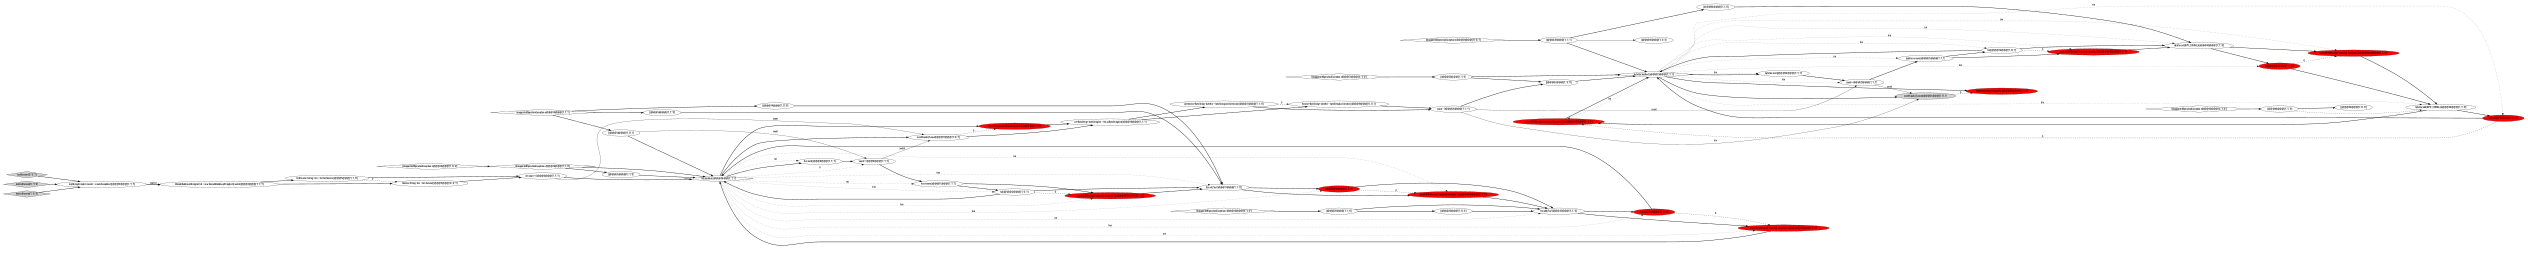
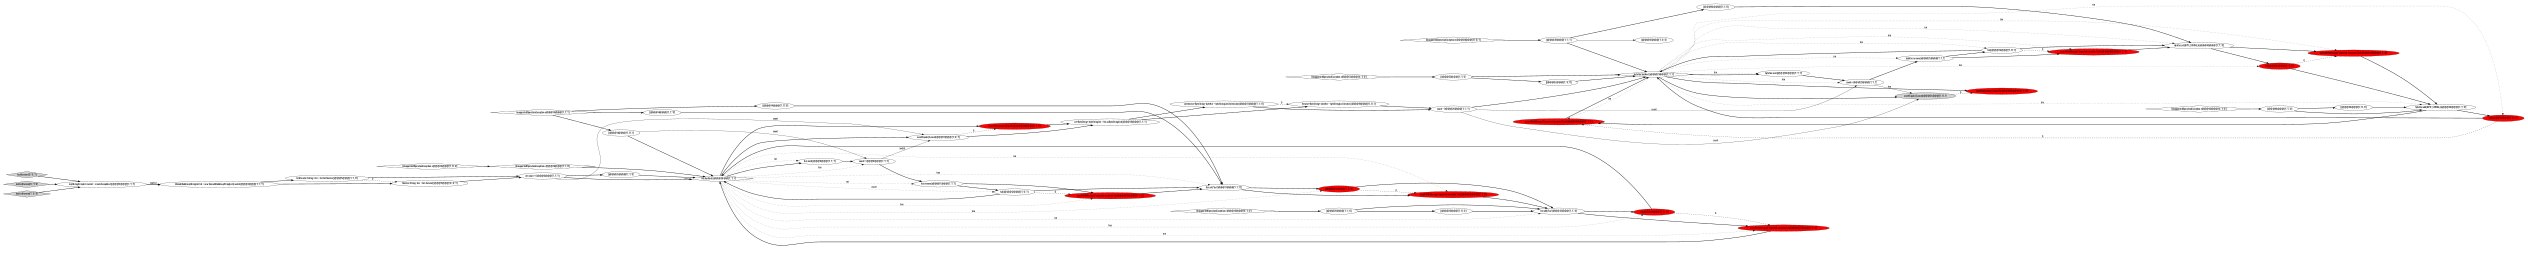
edge "count++@@@23@@@['1', '1', '1']" -> "assertEquals(3,count)@@@31@@@['1', '0', '1']": label "count" -> "true"
edge "count = 0@@@20@@@['1', '1', '1']" -> "{}@@@52@@@['1', '0', '0']": now "count = 0@@@20@@@['1', '1', '1']" -> "byteIter.hasNext()@@@21@@@['1', '1', '1']"
edge "{}@@@46@@@['1', '0', '0']" -> "byteIter.add(BYTE_STRING_A)@@@49@@@['1', '1', '0']": added
edge "{}@@@46@@@['1', '1', '0']" -> "byteIter.add(BYTE_STRING_A)@@@49@@@['1', '1', '0']": style dashed -> bold
edge "count = 0@@@20@@@['1', '1', '1']" -> "assertEquals(3,count)@@@31@@@['1', '0', '1']": label "true" -> "count"
edge "iter.hasNext()@@@7@@@['1', '1', '1']" -> "count++@@@9@@@['1', '1', '1']": label "0" -> "true"
edge "UnsupportedOperationException e@@@26@@@['1', '1', '0']" -> "{}@@@26@@@['0', '1', '0']": now "int count = 0@@@6@@@['1', '1', '1']" -> "{}@@@26@@@['0', '1', '0']"
edge "iter.hasNext()@@@7@@@['1', '1', '1']" -> "fail()@@@12@@@['1', '0', '1']": label "true" -> "count"
